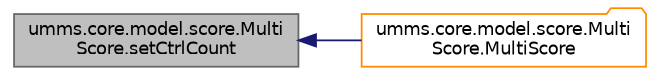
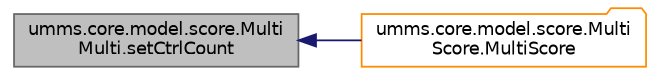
node "umms.core.model.score.Multi Score.setCtrlCount": label "umms.core.model.score.Multi Score.setCtrlCount" -> "umms.core.model.score.Multi Multi.setCtrlCount"
